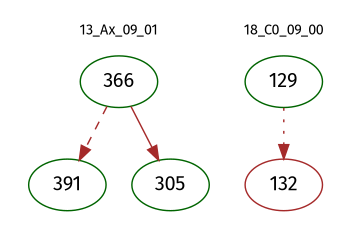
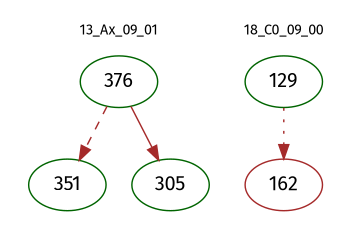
node "366": label "366" -> "376"
node "391": label "391" -> "351"
node "132": label "132" -> "162"
